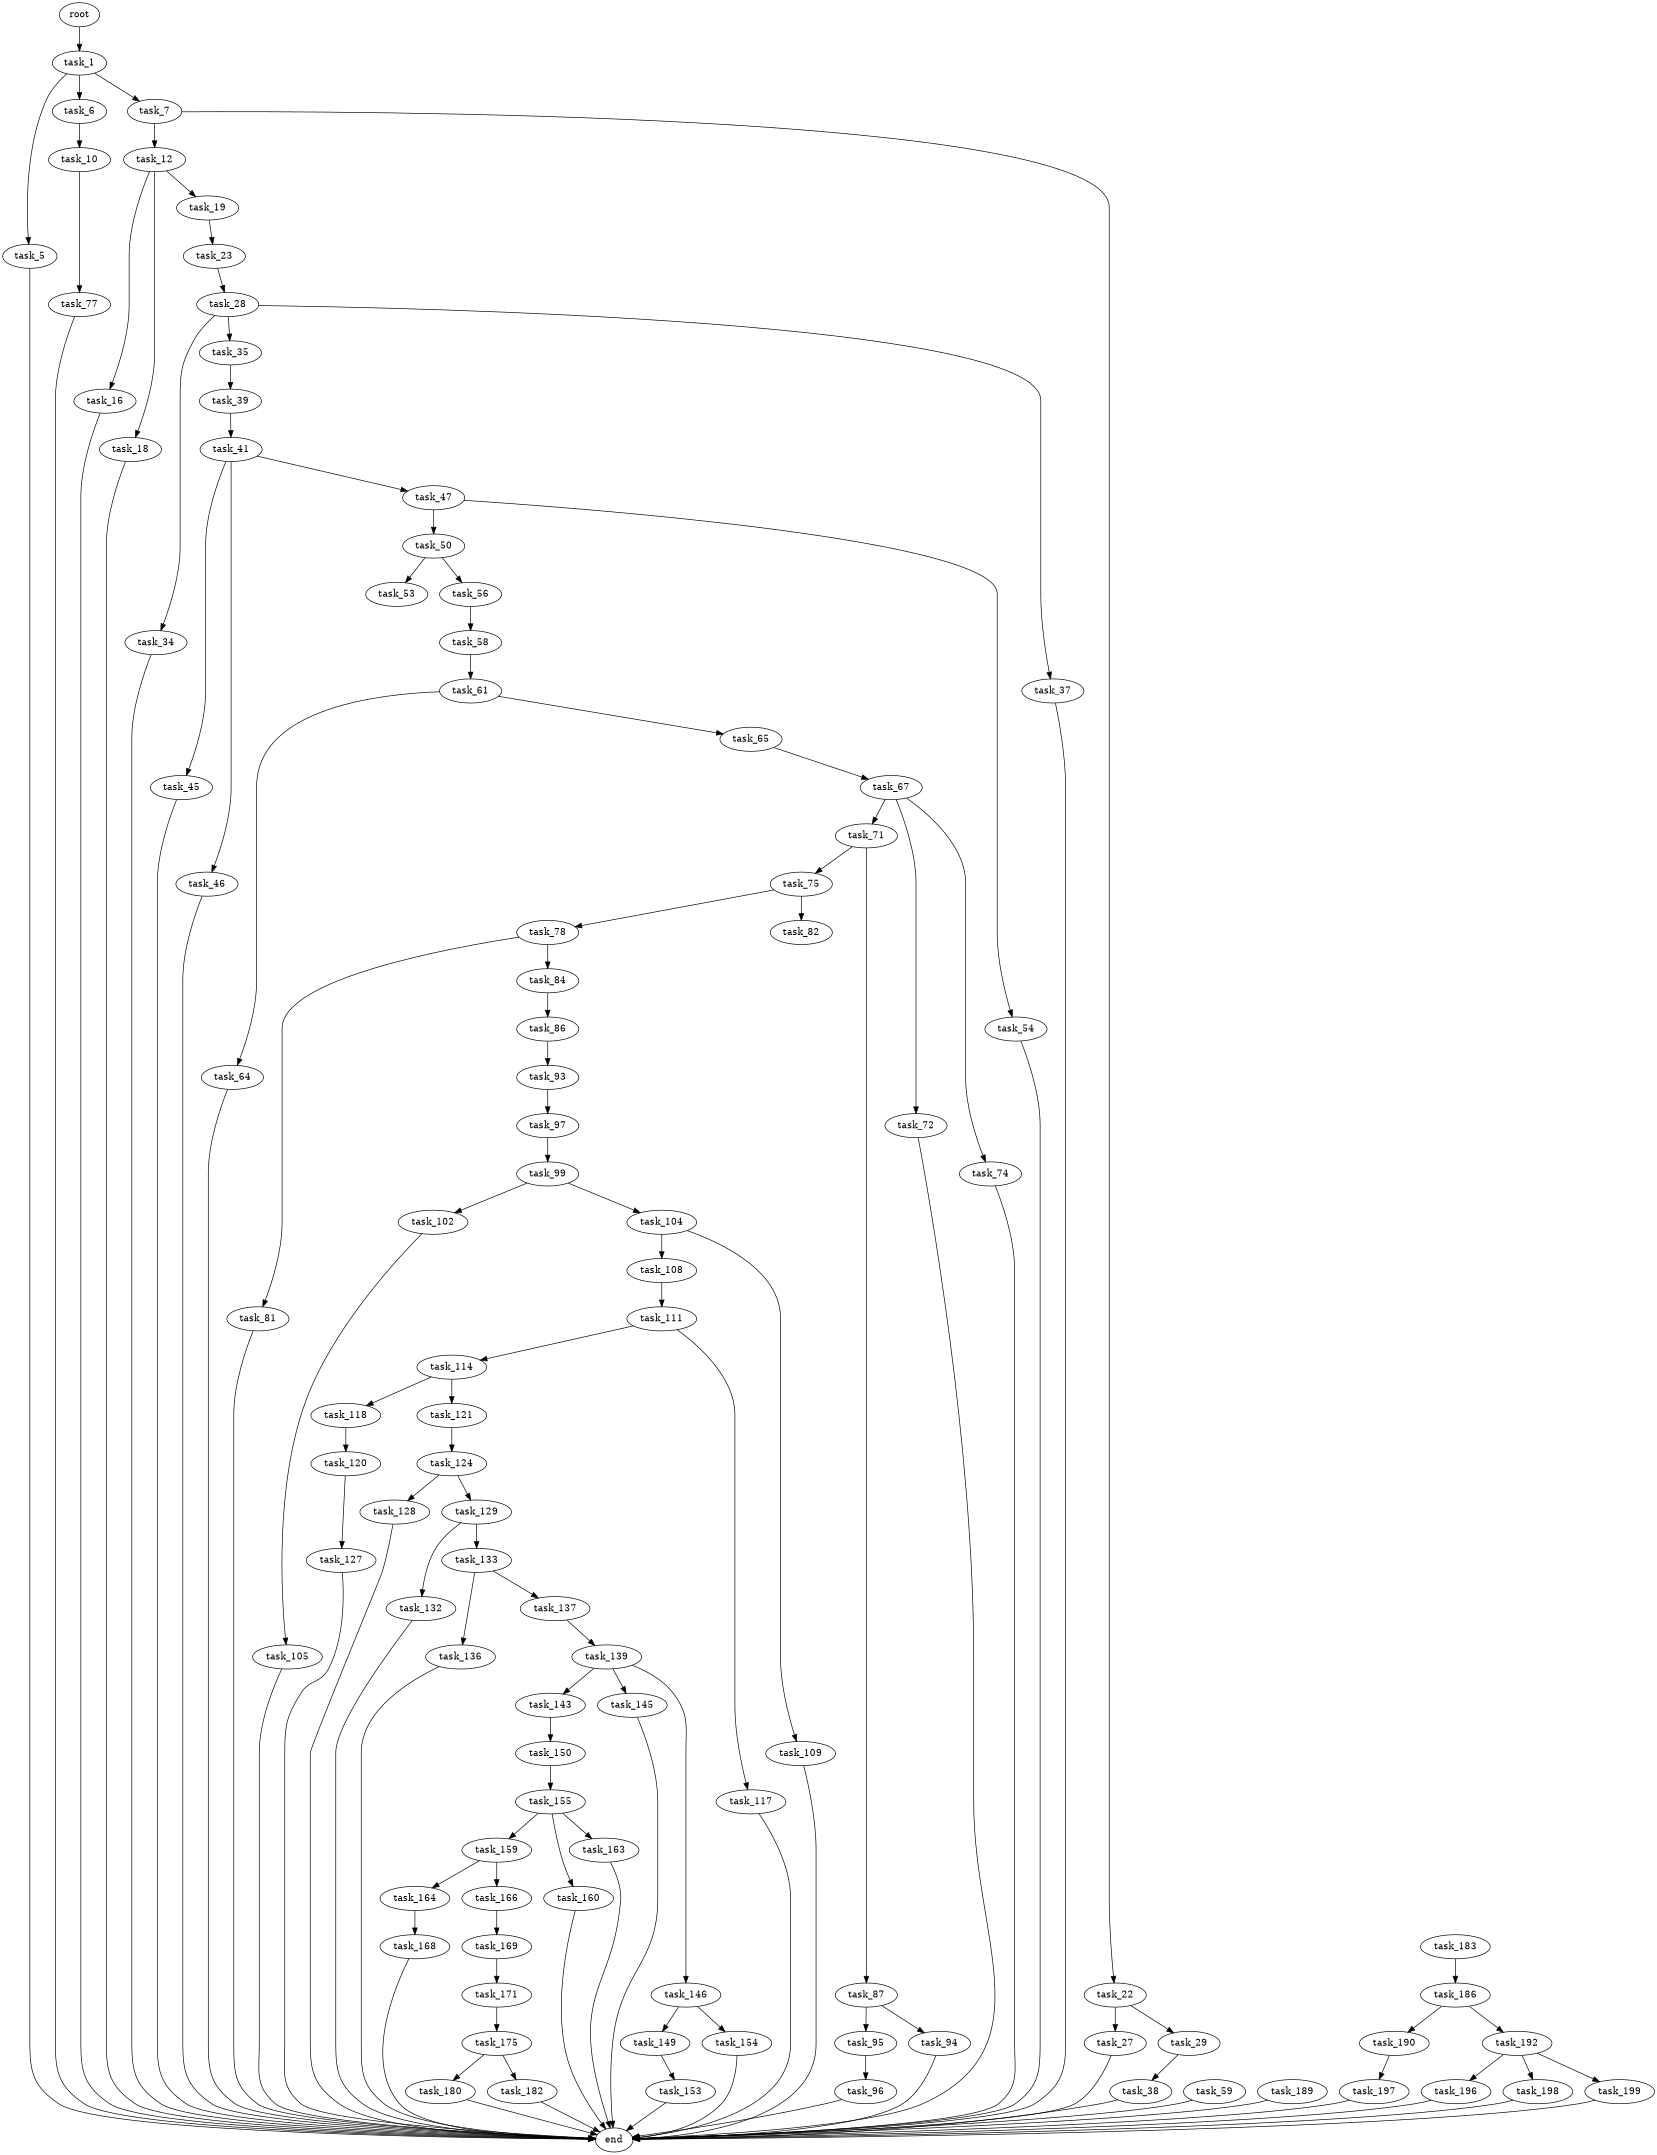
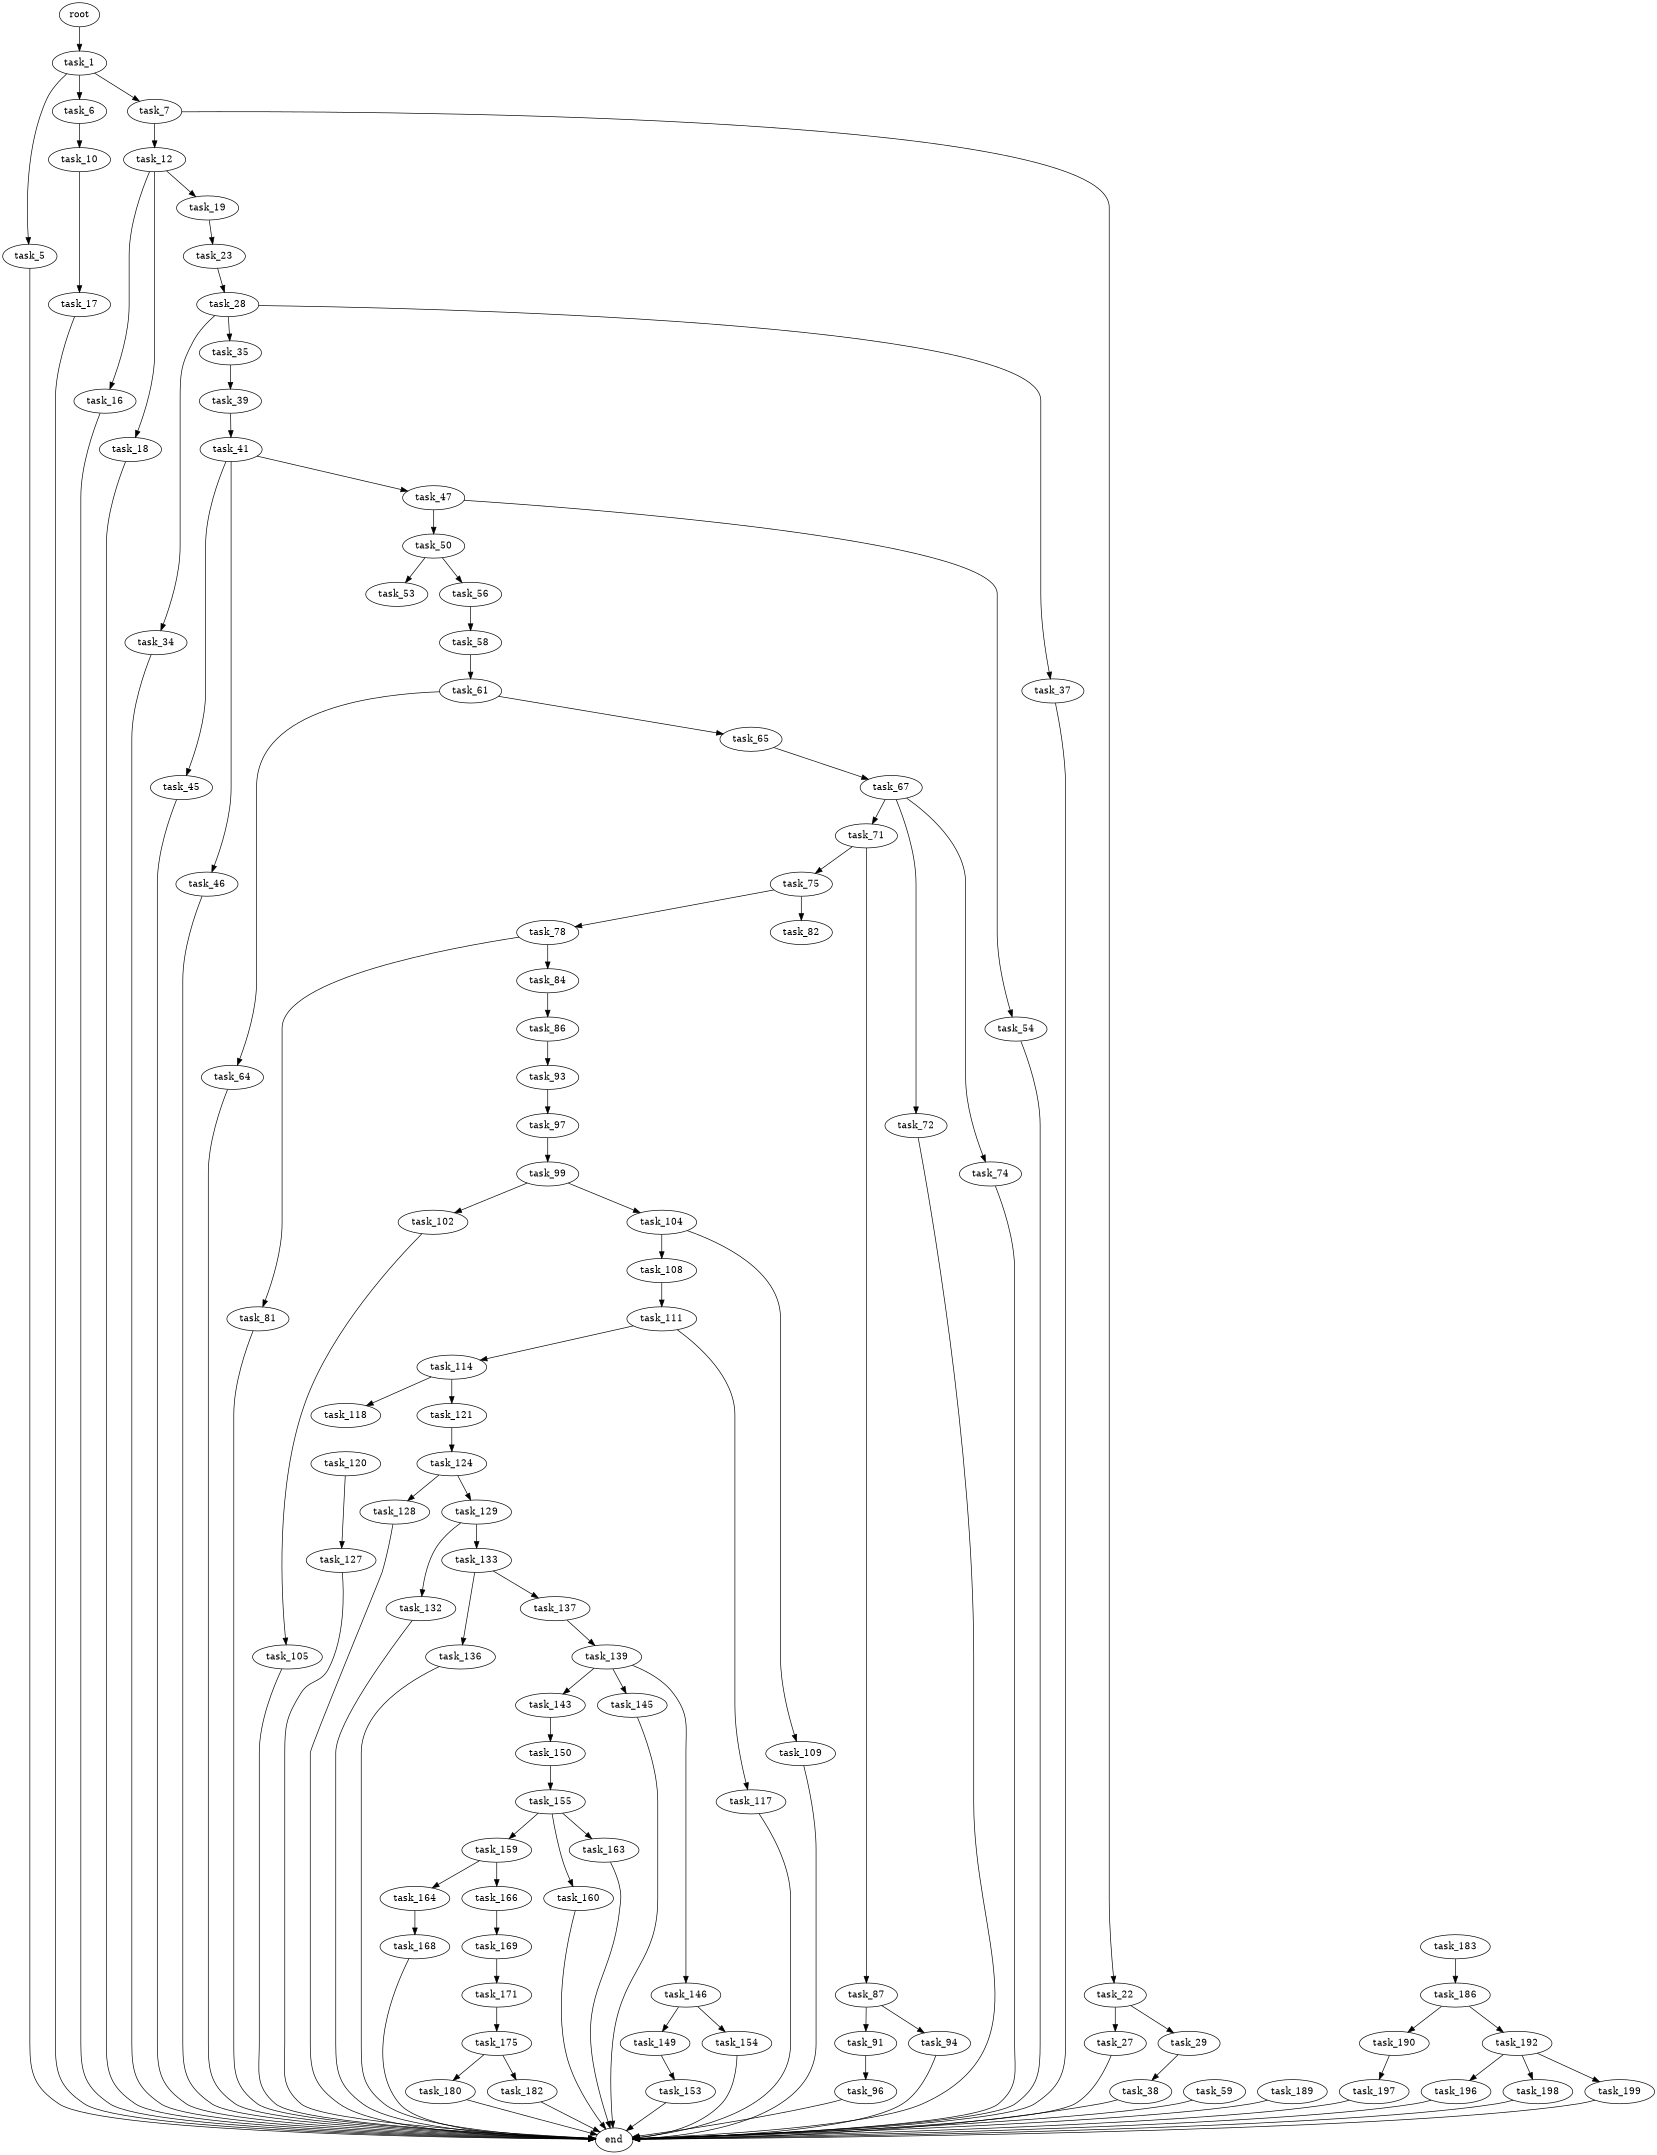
node "task_77": label "task_77" -> "task_17"
edge "task_118" -> "task_120": removed
node "task_95": label "task_95" -> "task_91"
